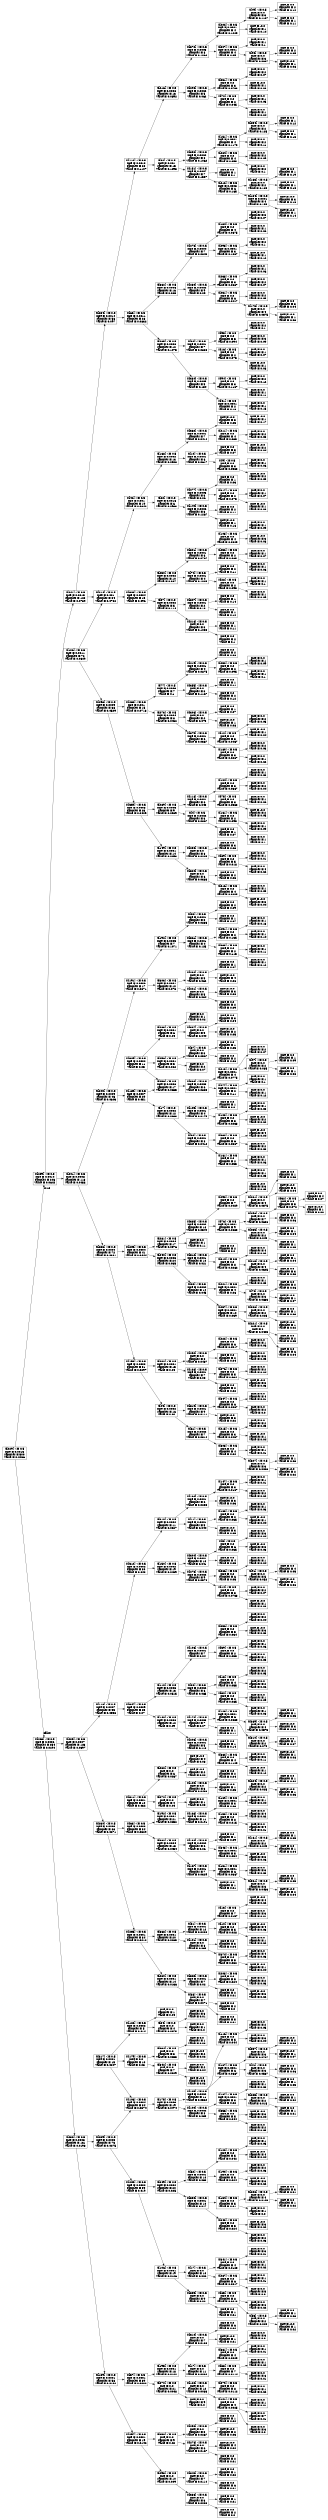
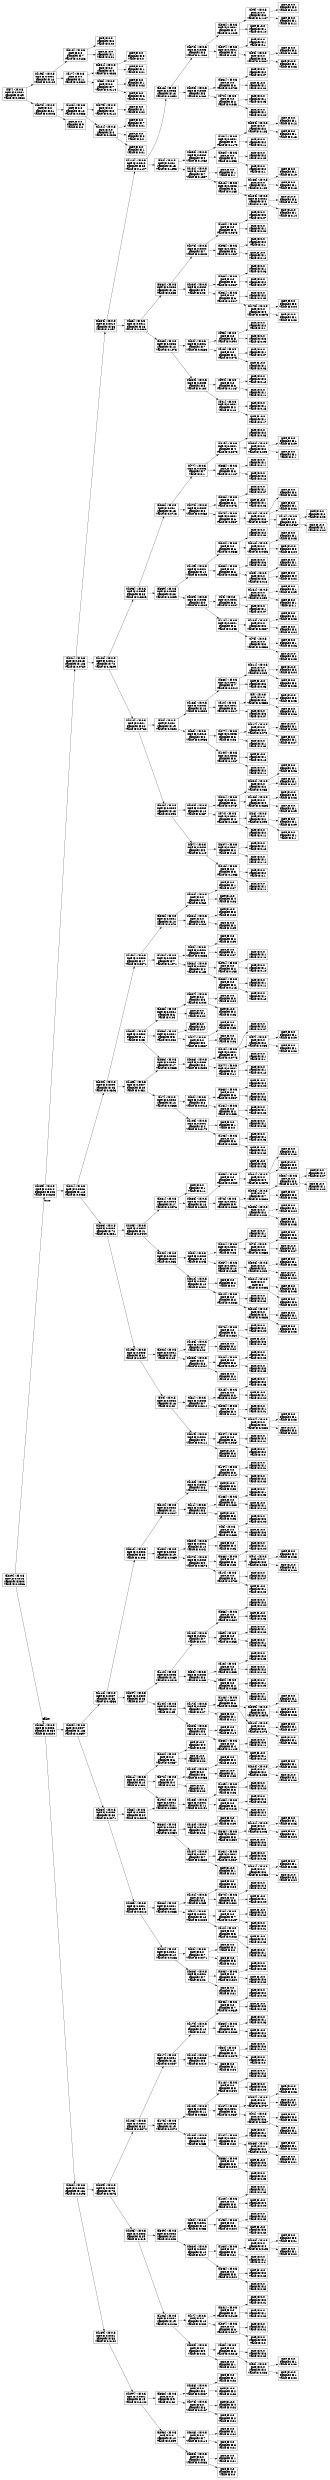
edge "X[241] <= 0.5 mse = 0.0015 samples = 128 value = 0.0789" -> "X[214] <= 0.5 mse = 0.001 samples = 34 value = 0.0782": now "X[241] <= 0.5 mse = 0.0015 samples = 128 value = 0.0789" -> "X[106] <= 0.5 mse = 0.0011 samples = 72 value = 0.0649"
edge "X[375] <= 0.5 mse = 0.0001 samples = 6 value = 0.0367" -> "X[12] <= 0.5 mse = 0.0 samples = 3 value = 0.0467": now "X[180] <= 0.5 mse = 0.0 samples = 3 value = 0.0267" -> "X[12] <= 0.5 mse = 0.0 samples = 3 value = 0.0467"
edge "X[317] <= 0.5 mse = 0.0001 samples = 15 value = 0.0247" -> "X[106] <= 0.5 mse = 0.0004 samples = 34 value = 0.0374": reversed
edge "X[139] <= 0.5 mse = 0.0001 samples = 58 value = 0.0102" -> "X[57] <= 0.5 mse = 0.0001 samples = 39 value = 0.0082": removed
